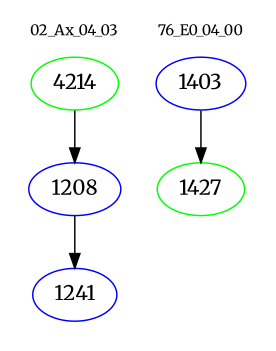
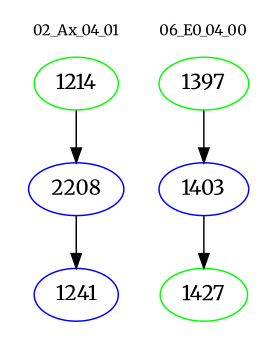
cluster "02_Ax_04_03": label "02_Ax_04_03" -> "02_Ax_04_01"
cluster "76_E0_04_00": label "76_E0_04_00" -> "06_E0_04_00"
node "4214": label "4214" -> "1214"
node "1397": added
node "1208": label "1208" -> "2208"
